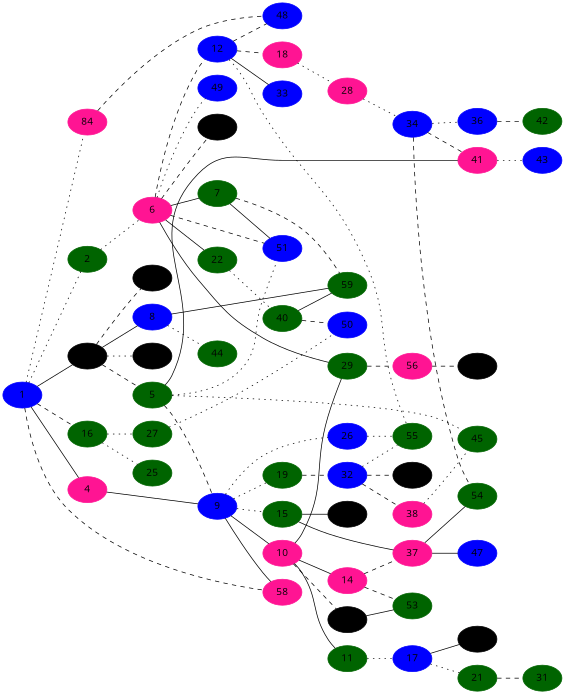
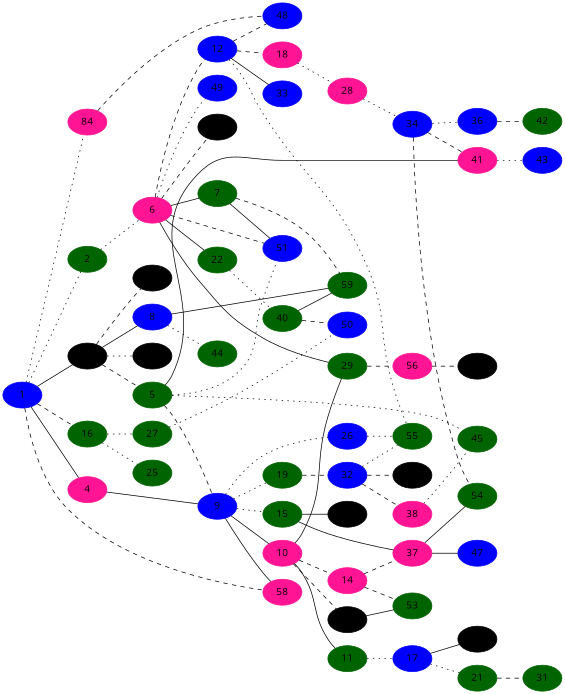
edge "10" -- "14": style solid -> dashed
